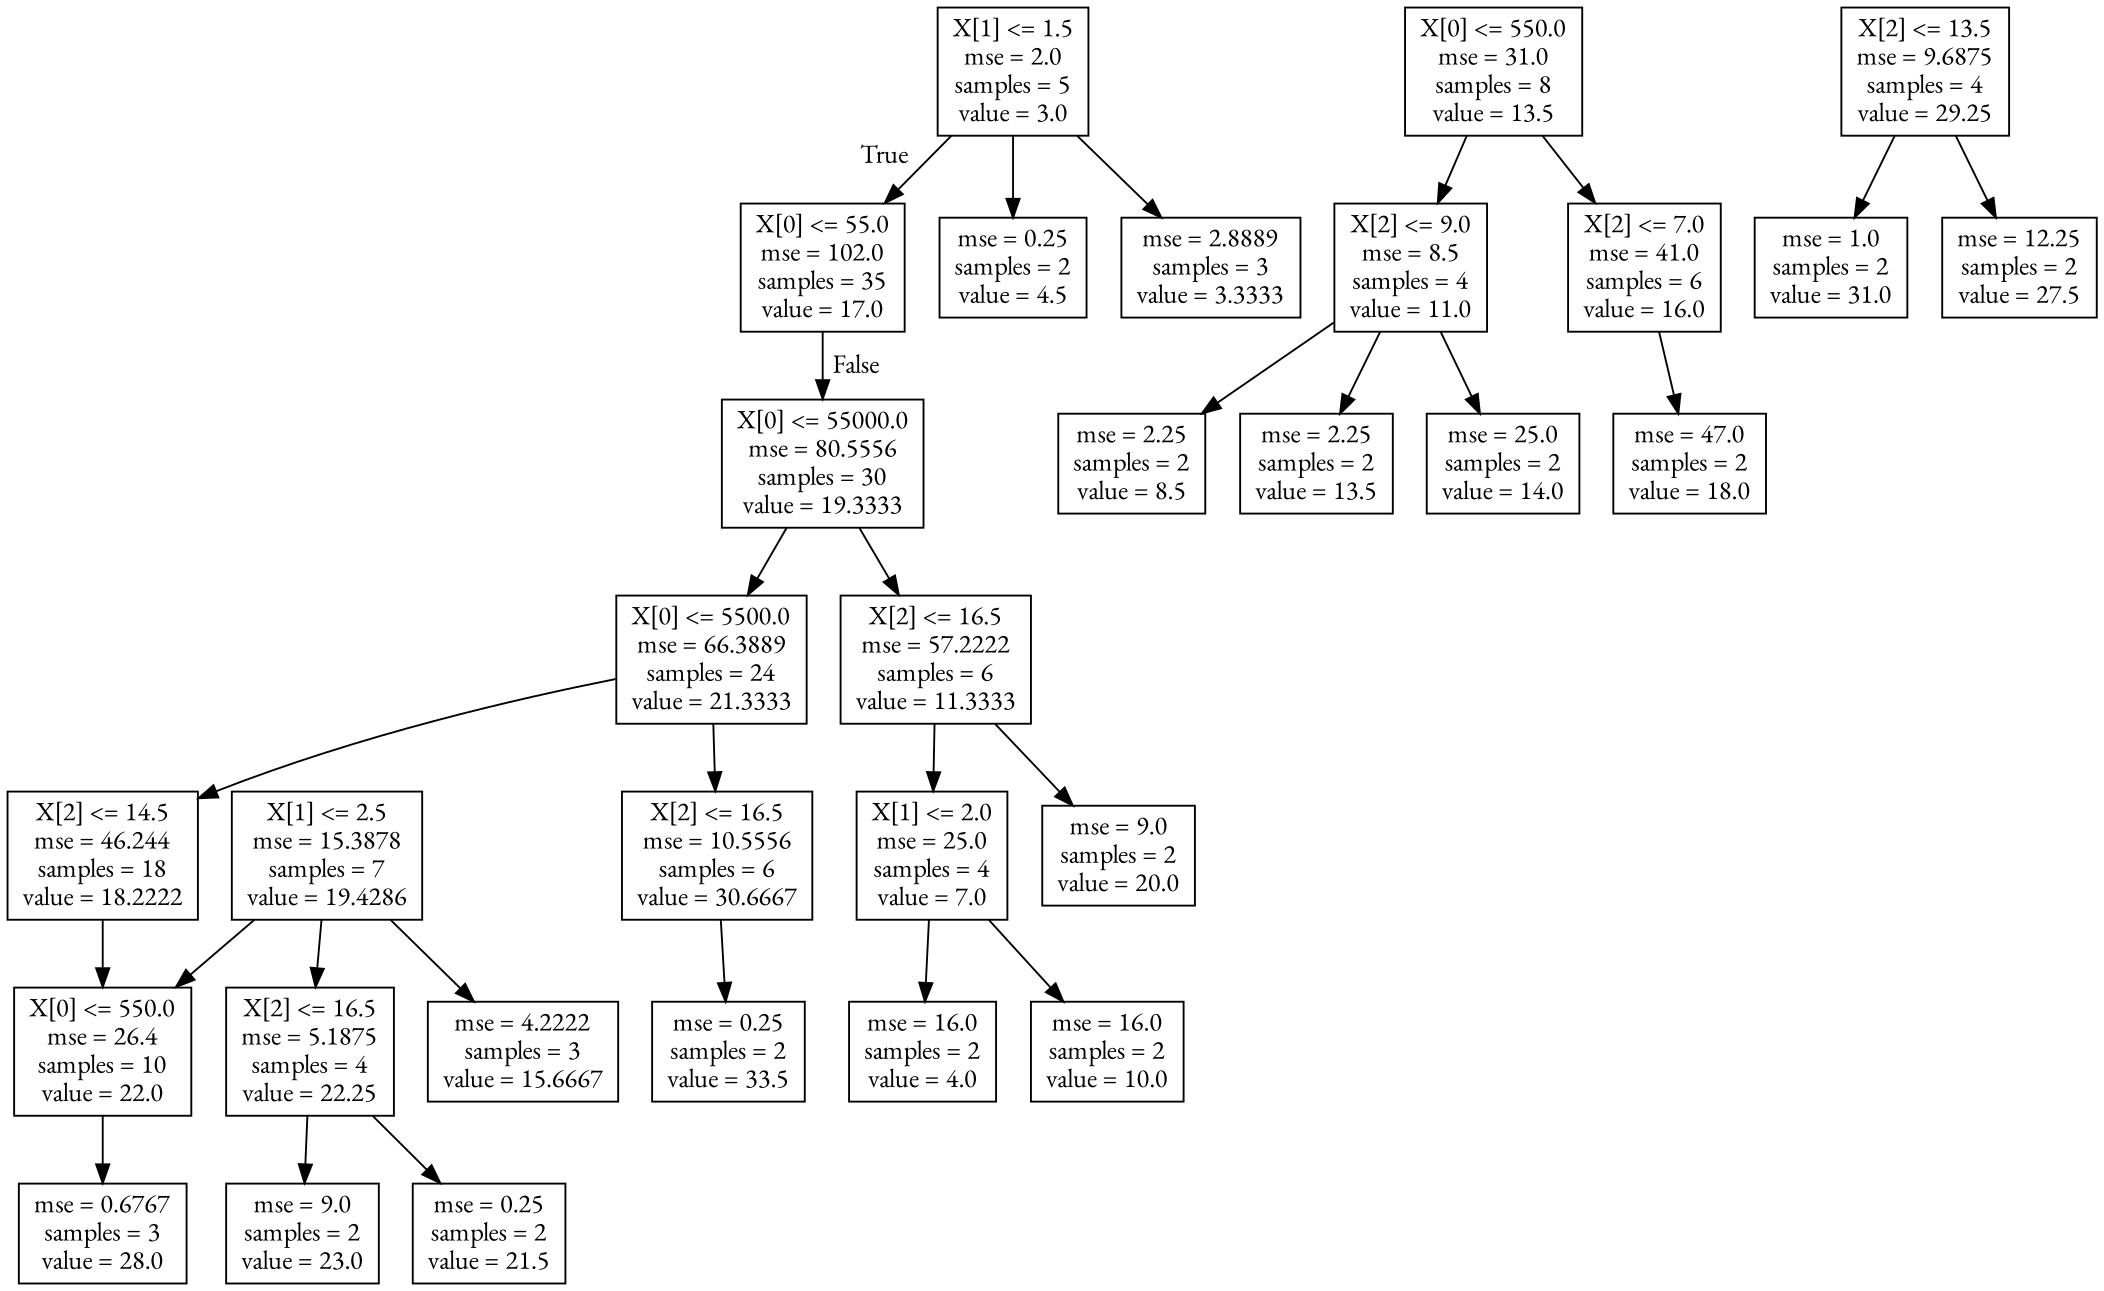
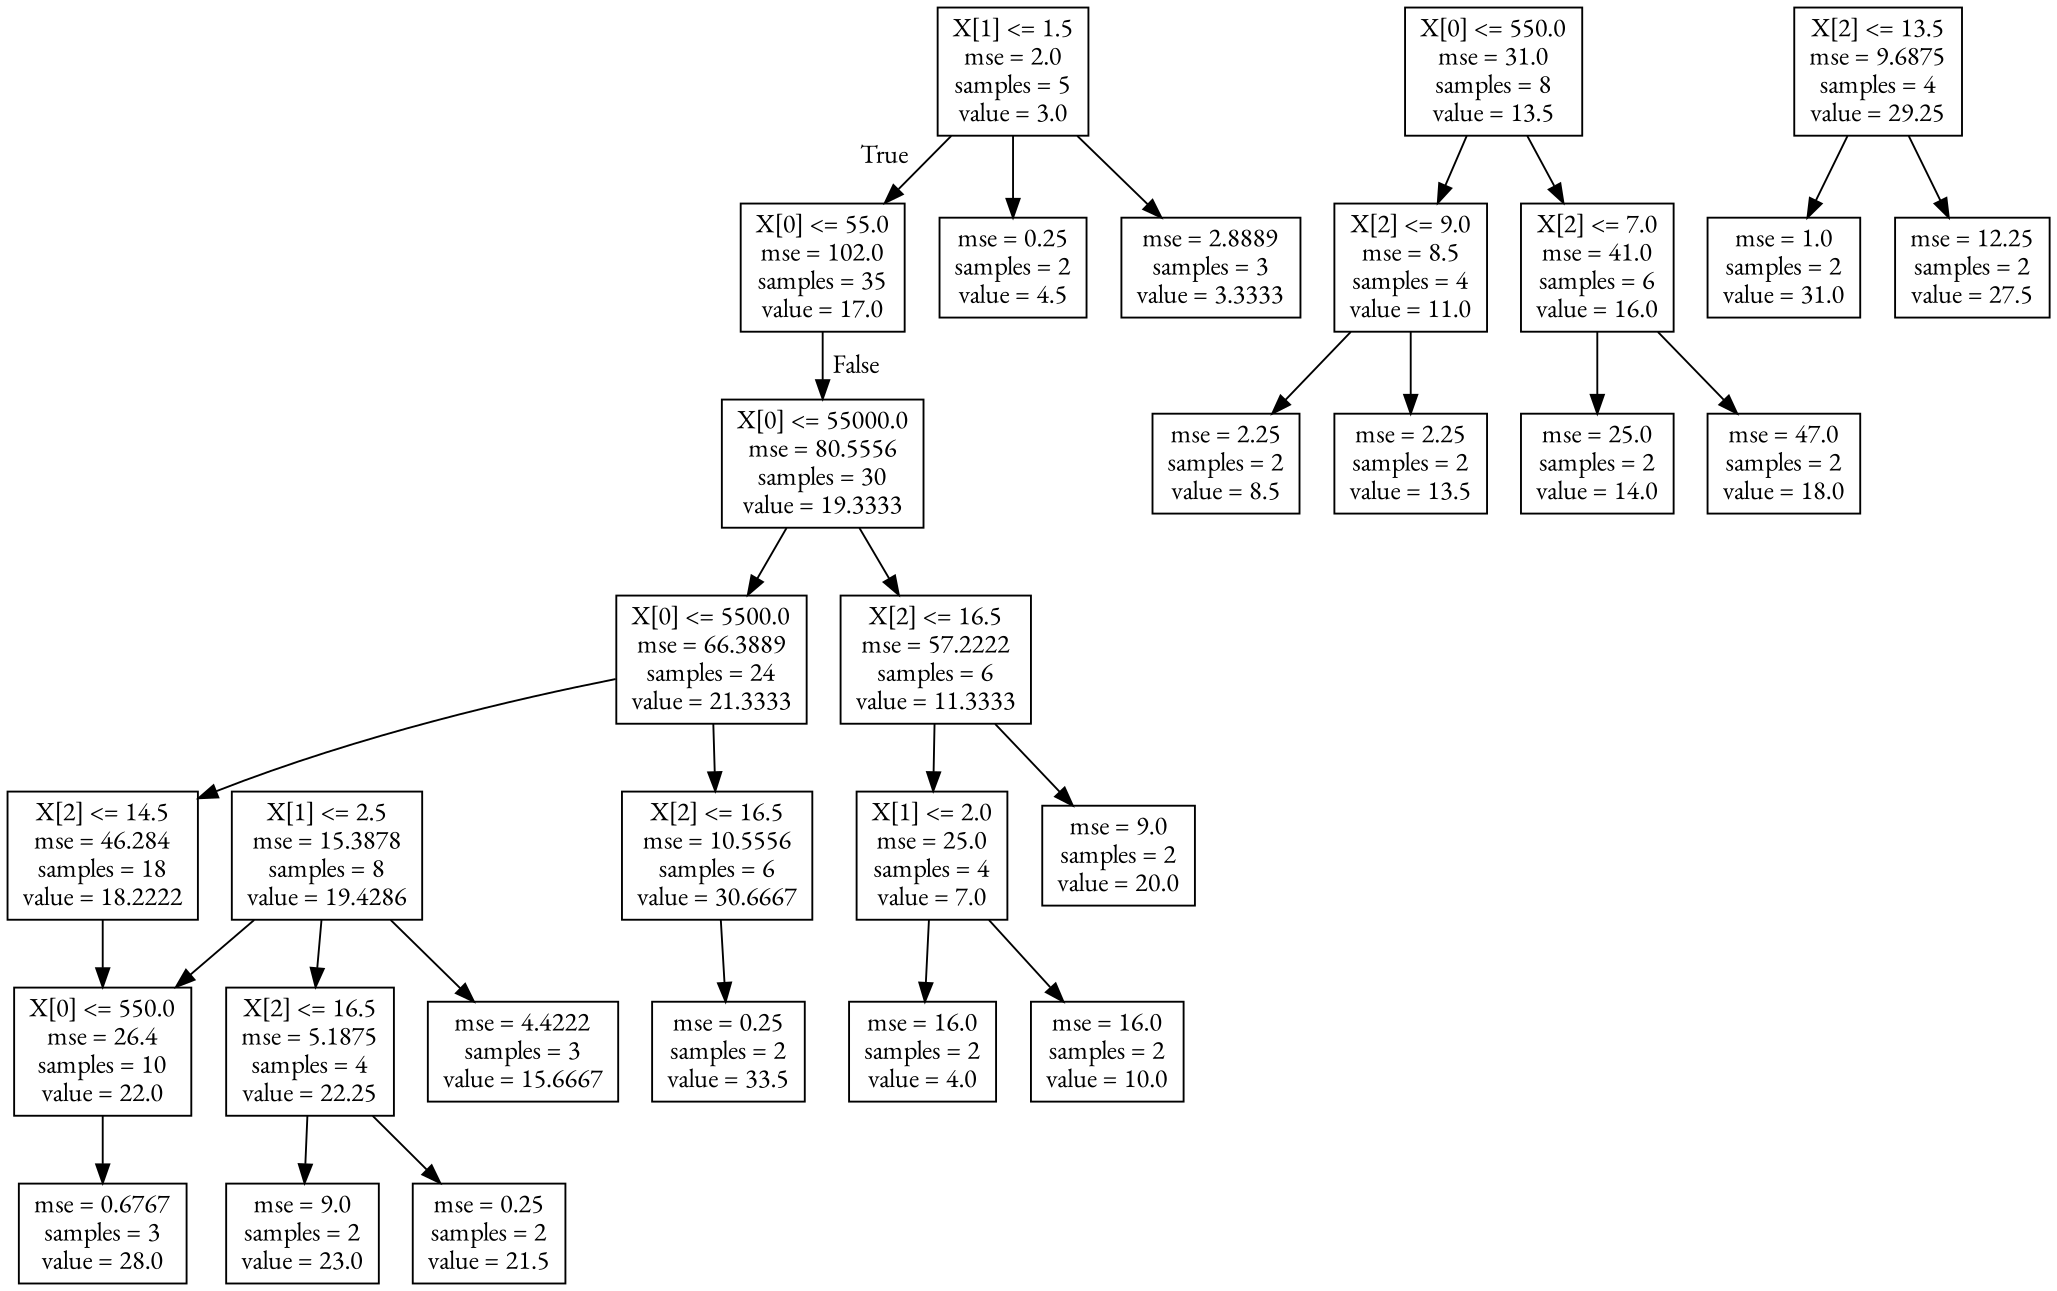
edge "X[2] <= 9.0 mse = 8.5 samples = 4 value = 11.0" -> "mse = 25.0 samples = 2 value = 14.0": now "X[2] <= 7.0 mse = 41.0 samples = 6 value = 16.0" -> "mse = 25.0 samples = 2 value = 14.0"
node "X[2] <= 14.5 mse = 46.244 samples = 18 value = 18.2222": label "X[2] <= 14.5 mse = 46.244 samples = 18 value = 18.2222" -> "X[2] <= 14.5 mse = 46.284 samples = 18 value = 18.2222"
node "X[1] <= 2.5 mse = 15.3878 samples = 7 value = 19.4286": label "X[1] <= 2.5 mse = 15.3878 samples = 7 value = 19.4286" -> "X[1] <= 2.5 mse = 15.3878 samples = 8 value = 19.4286"
node "mse = 4.2222 samples = 3 value = 15.6667": label "mse = 4.2222 samples = 3 value = 15.6667" -> "mse = 4.4222 samples = 3 value = 15.6667"
